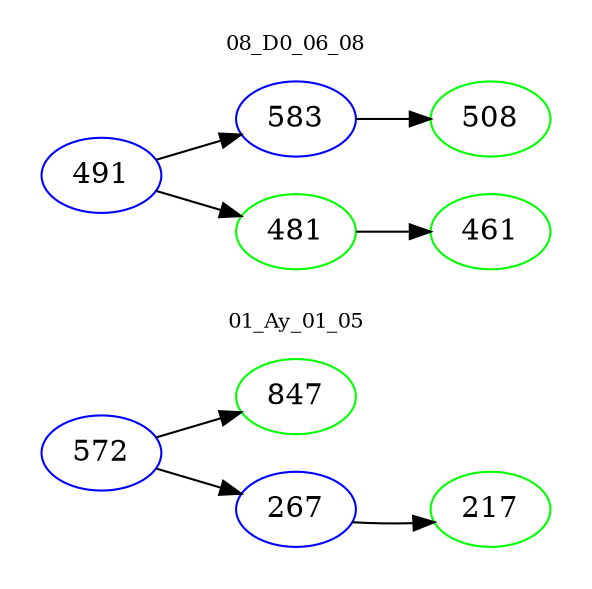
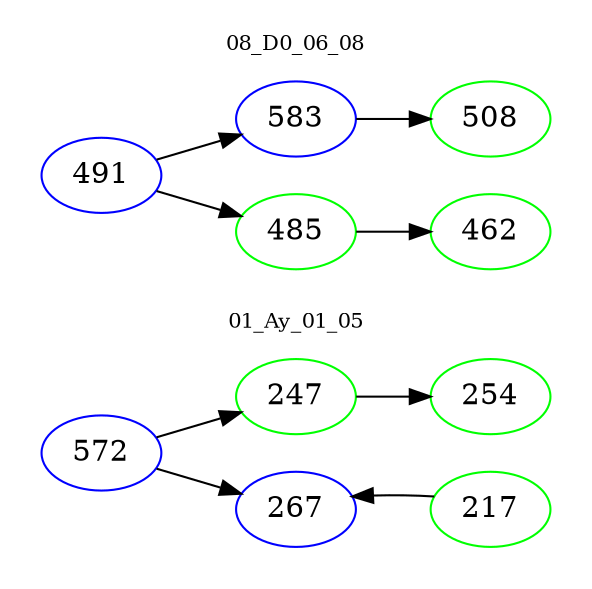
node "481": label "481" -> "485"
node "461": label "461" -> "462"
node "847": label "847" -> "247"
node "254": added
edge "267" -> "217": reversed
